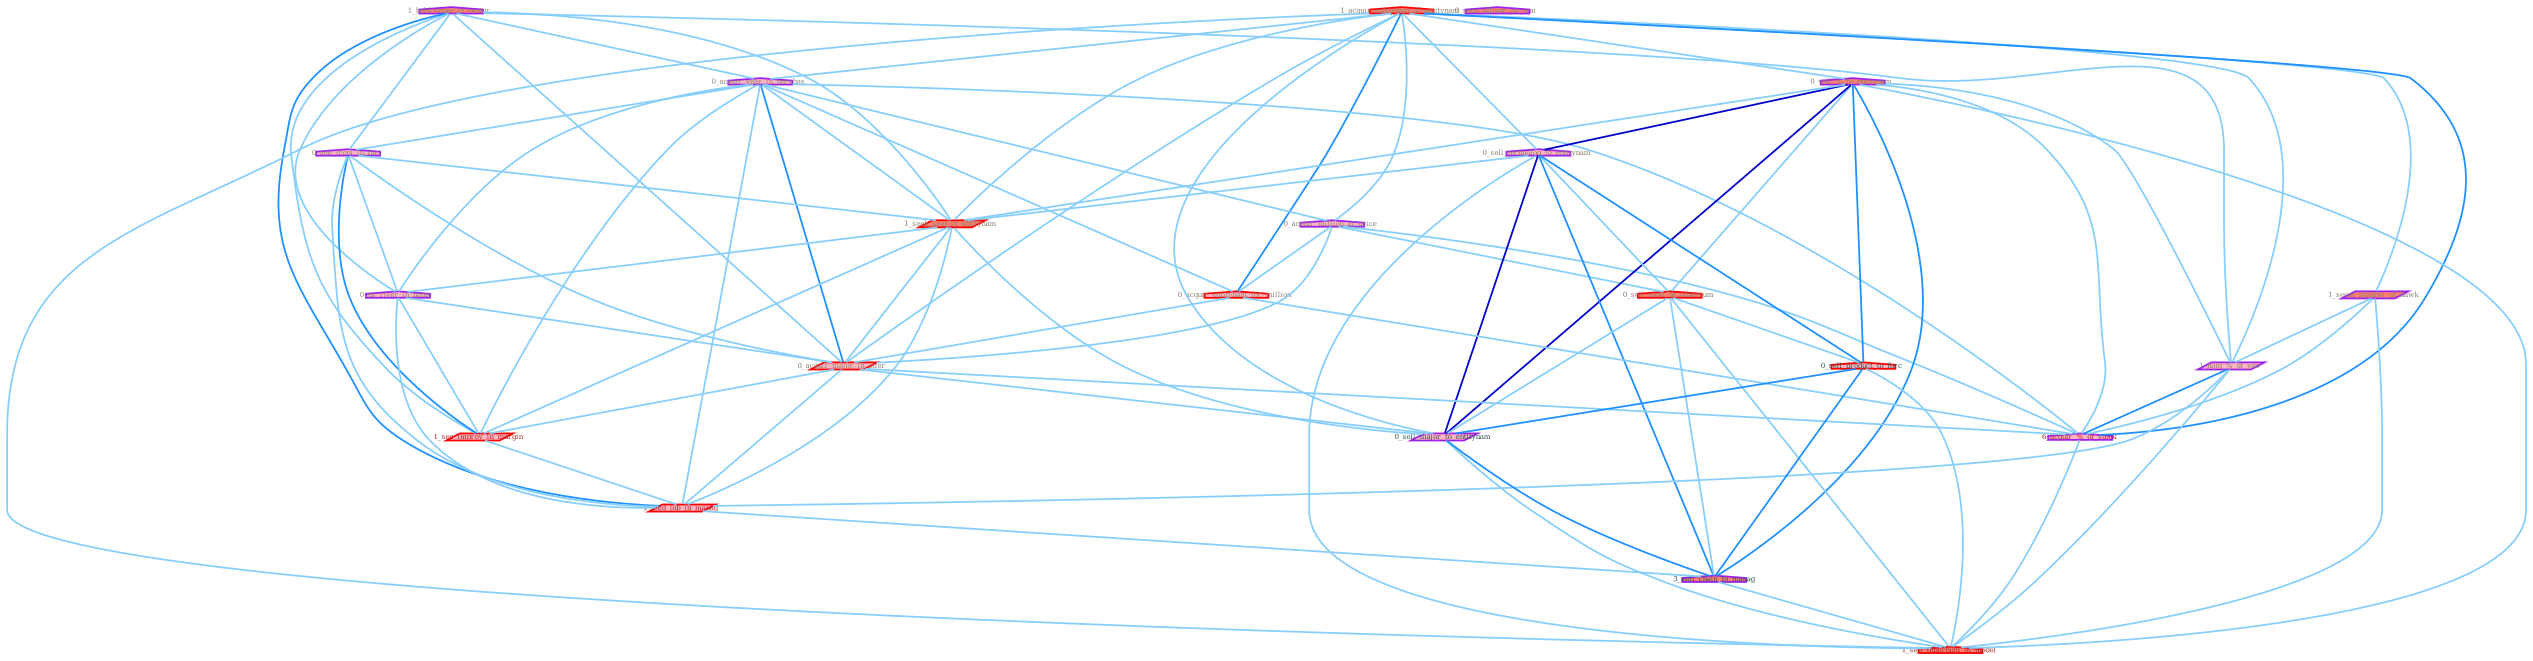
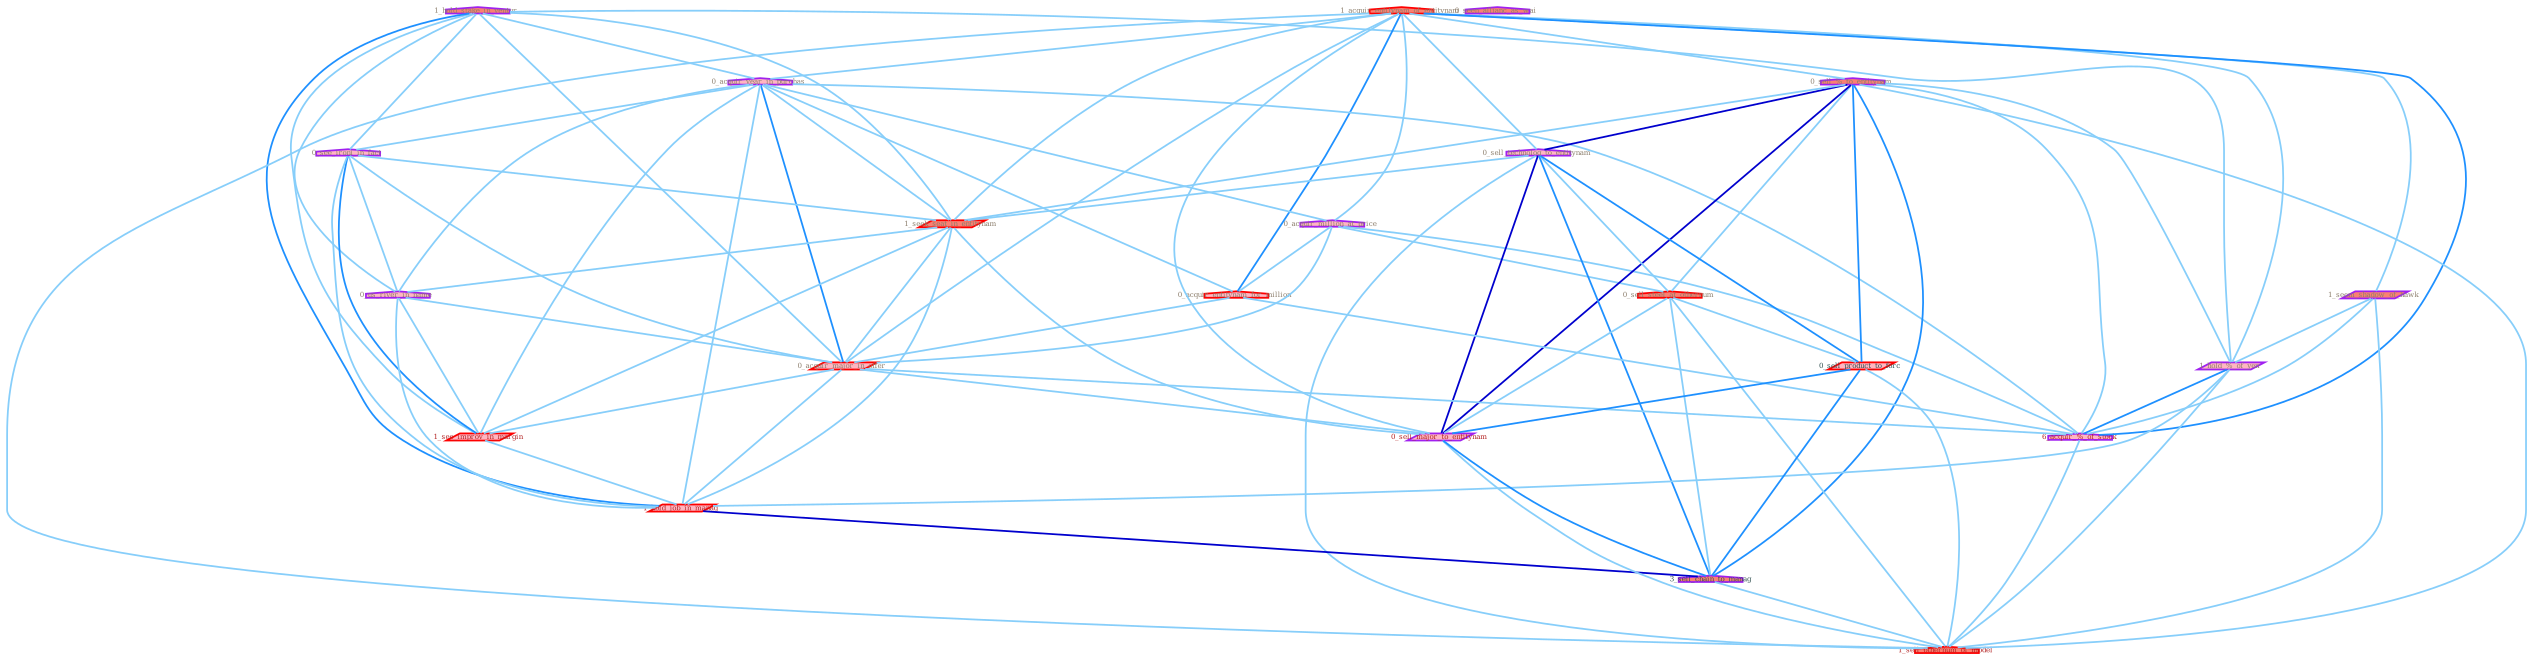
node "0_sell_product_to_forc": shape house -> parallelogram
node "0_sell_major_to_entitynam": fontcolor #2f4f4f -> #b22222
edge "1_hold_job_in_manag" -- "3_sell_chain_to_manag": color #87cefa -> #0000cd
